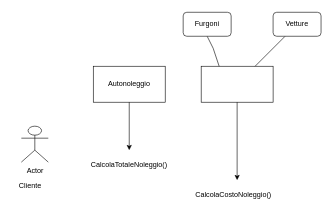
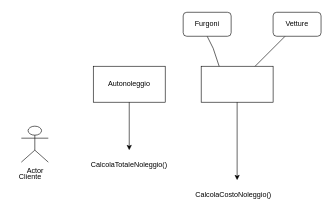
node "Cliente": moved (30, 186) -> (30, 177)
